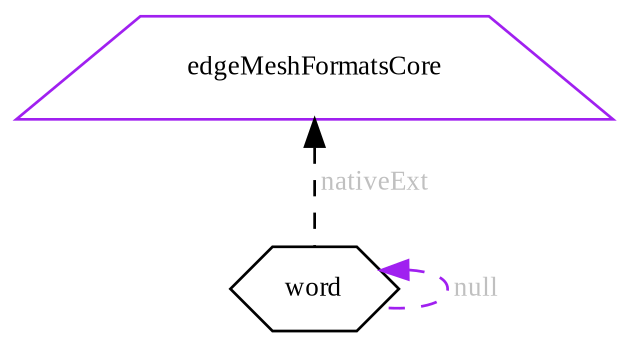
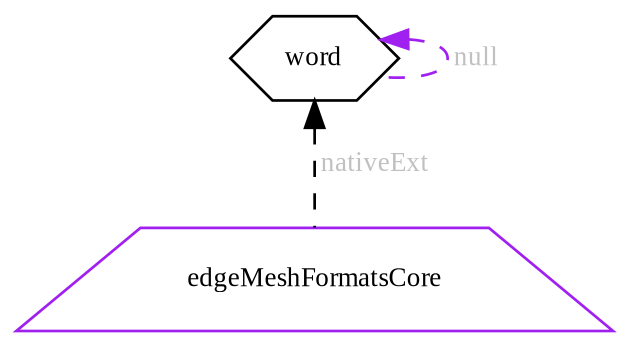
edge "word" -> "edgeMeshFormatsCore": reversed
